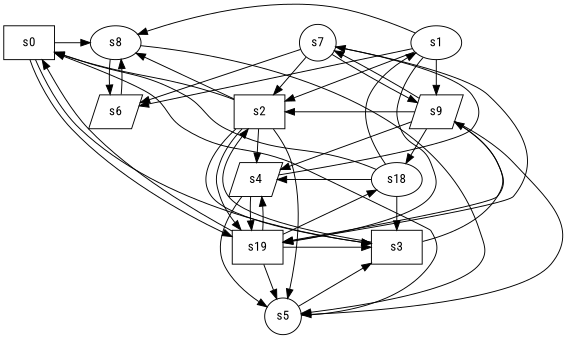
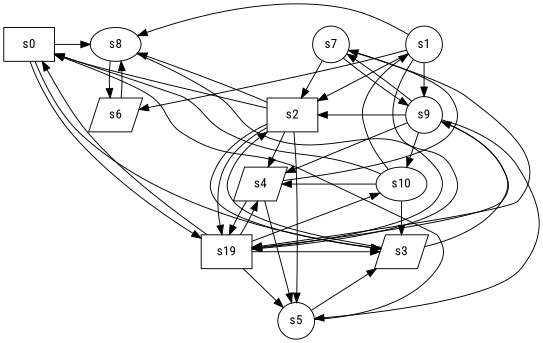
node "s1": shape ellipse -> circle
edge "s7" -> "s6": removed
node "s9": shape parallelogram -> circle
edge "s8" -> "s5": now "s8" -> "s19"
node "s18": label "s18" -> "s10"
node "s3": shape box -> parallelogram
